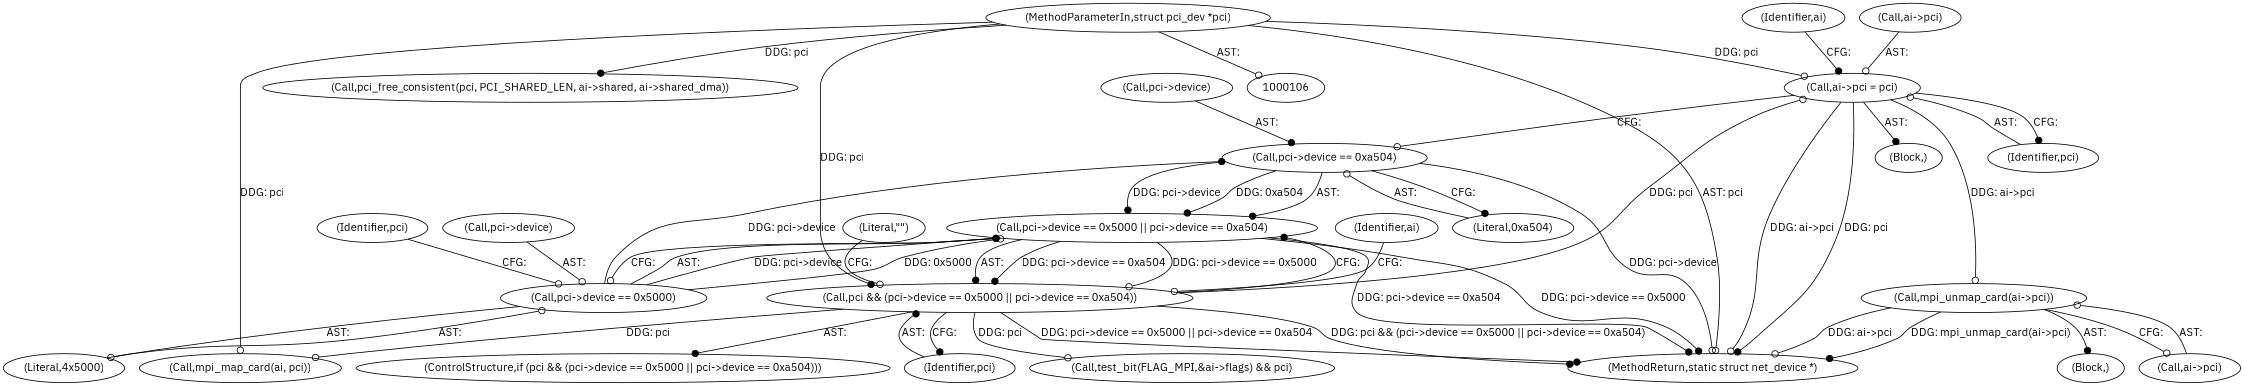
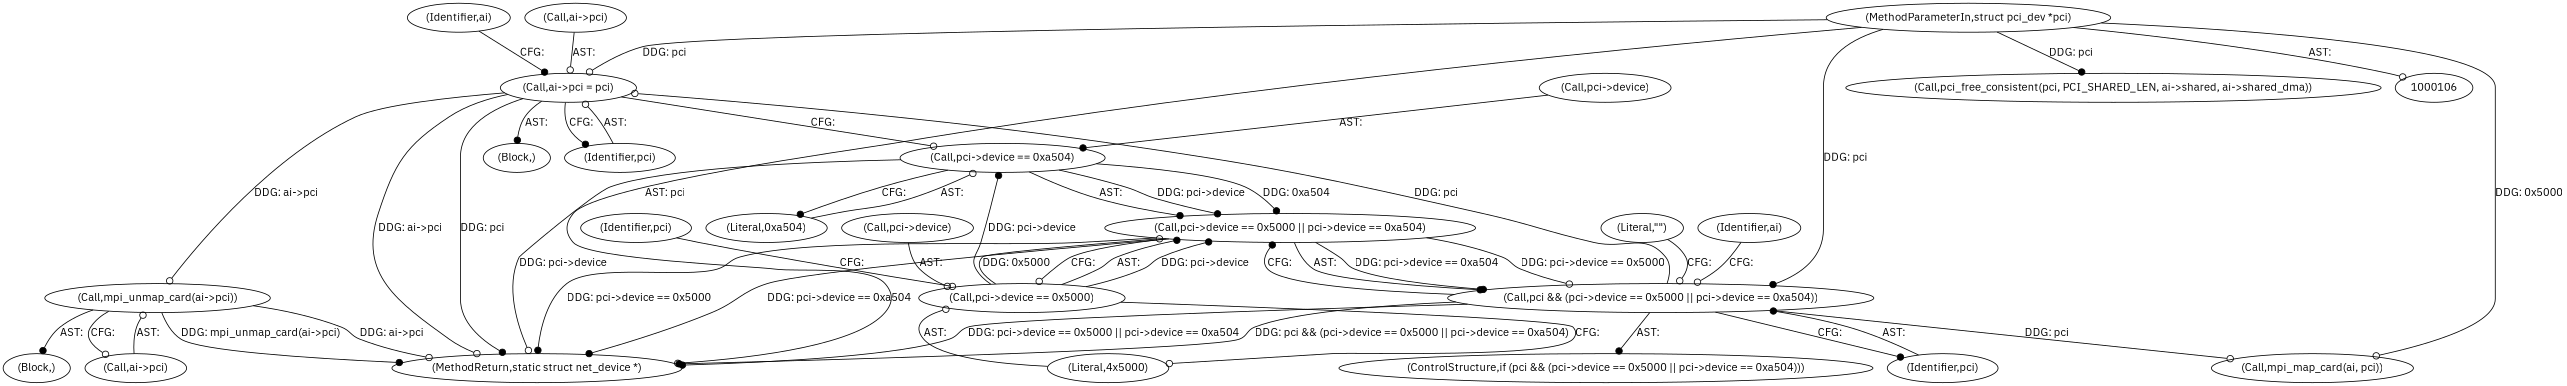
edge "(MethodParameterIn,struct pci_dev *pci)" -> "(Call,mpi_map_card(ai, pci))": label "DDG: pci" -> "DDG: 0x5000"
edge "(Call,pci->device == 0x5000)" -> "(Literal,4x5000)": label "AST: " -> "CFG: "
node "(Call,test_bit(FLAG_MPI,&ai->flags) && pci)": removed
